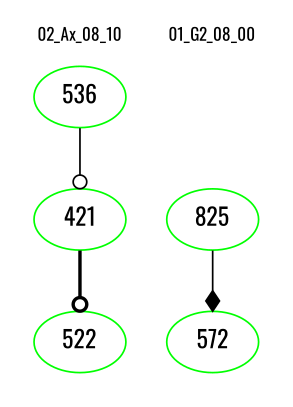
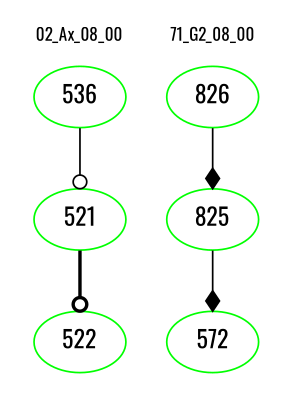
cluster "02_Ax_08_10": label "02_Ax_08_10" -> "02_Ax_08_00"
cluster "01_G2_08_00": label "01_G2_08_00" -> "71_G2_08_00"
node "826": added
node "421": label "421" -> "521"
